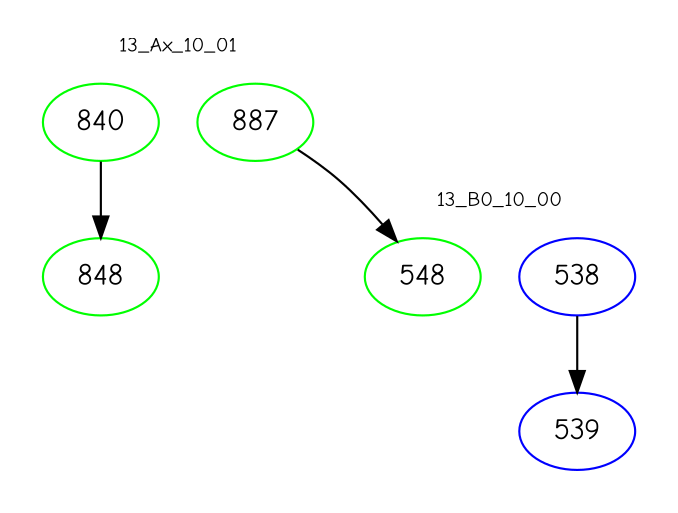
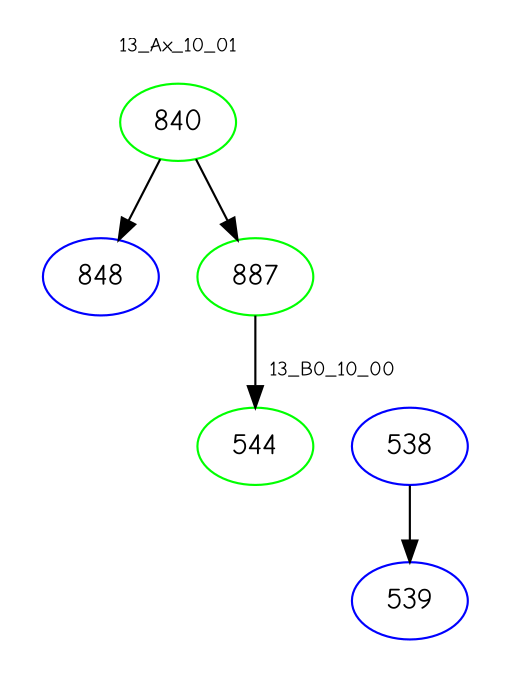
edge "840" -> "887": added
node "848": color green -> blue
node "548": label "548" -> "544"
